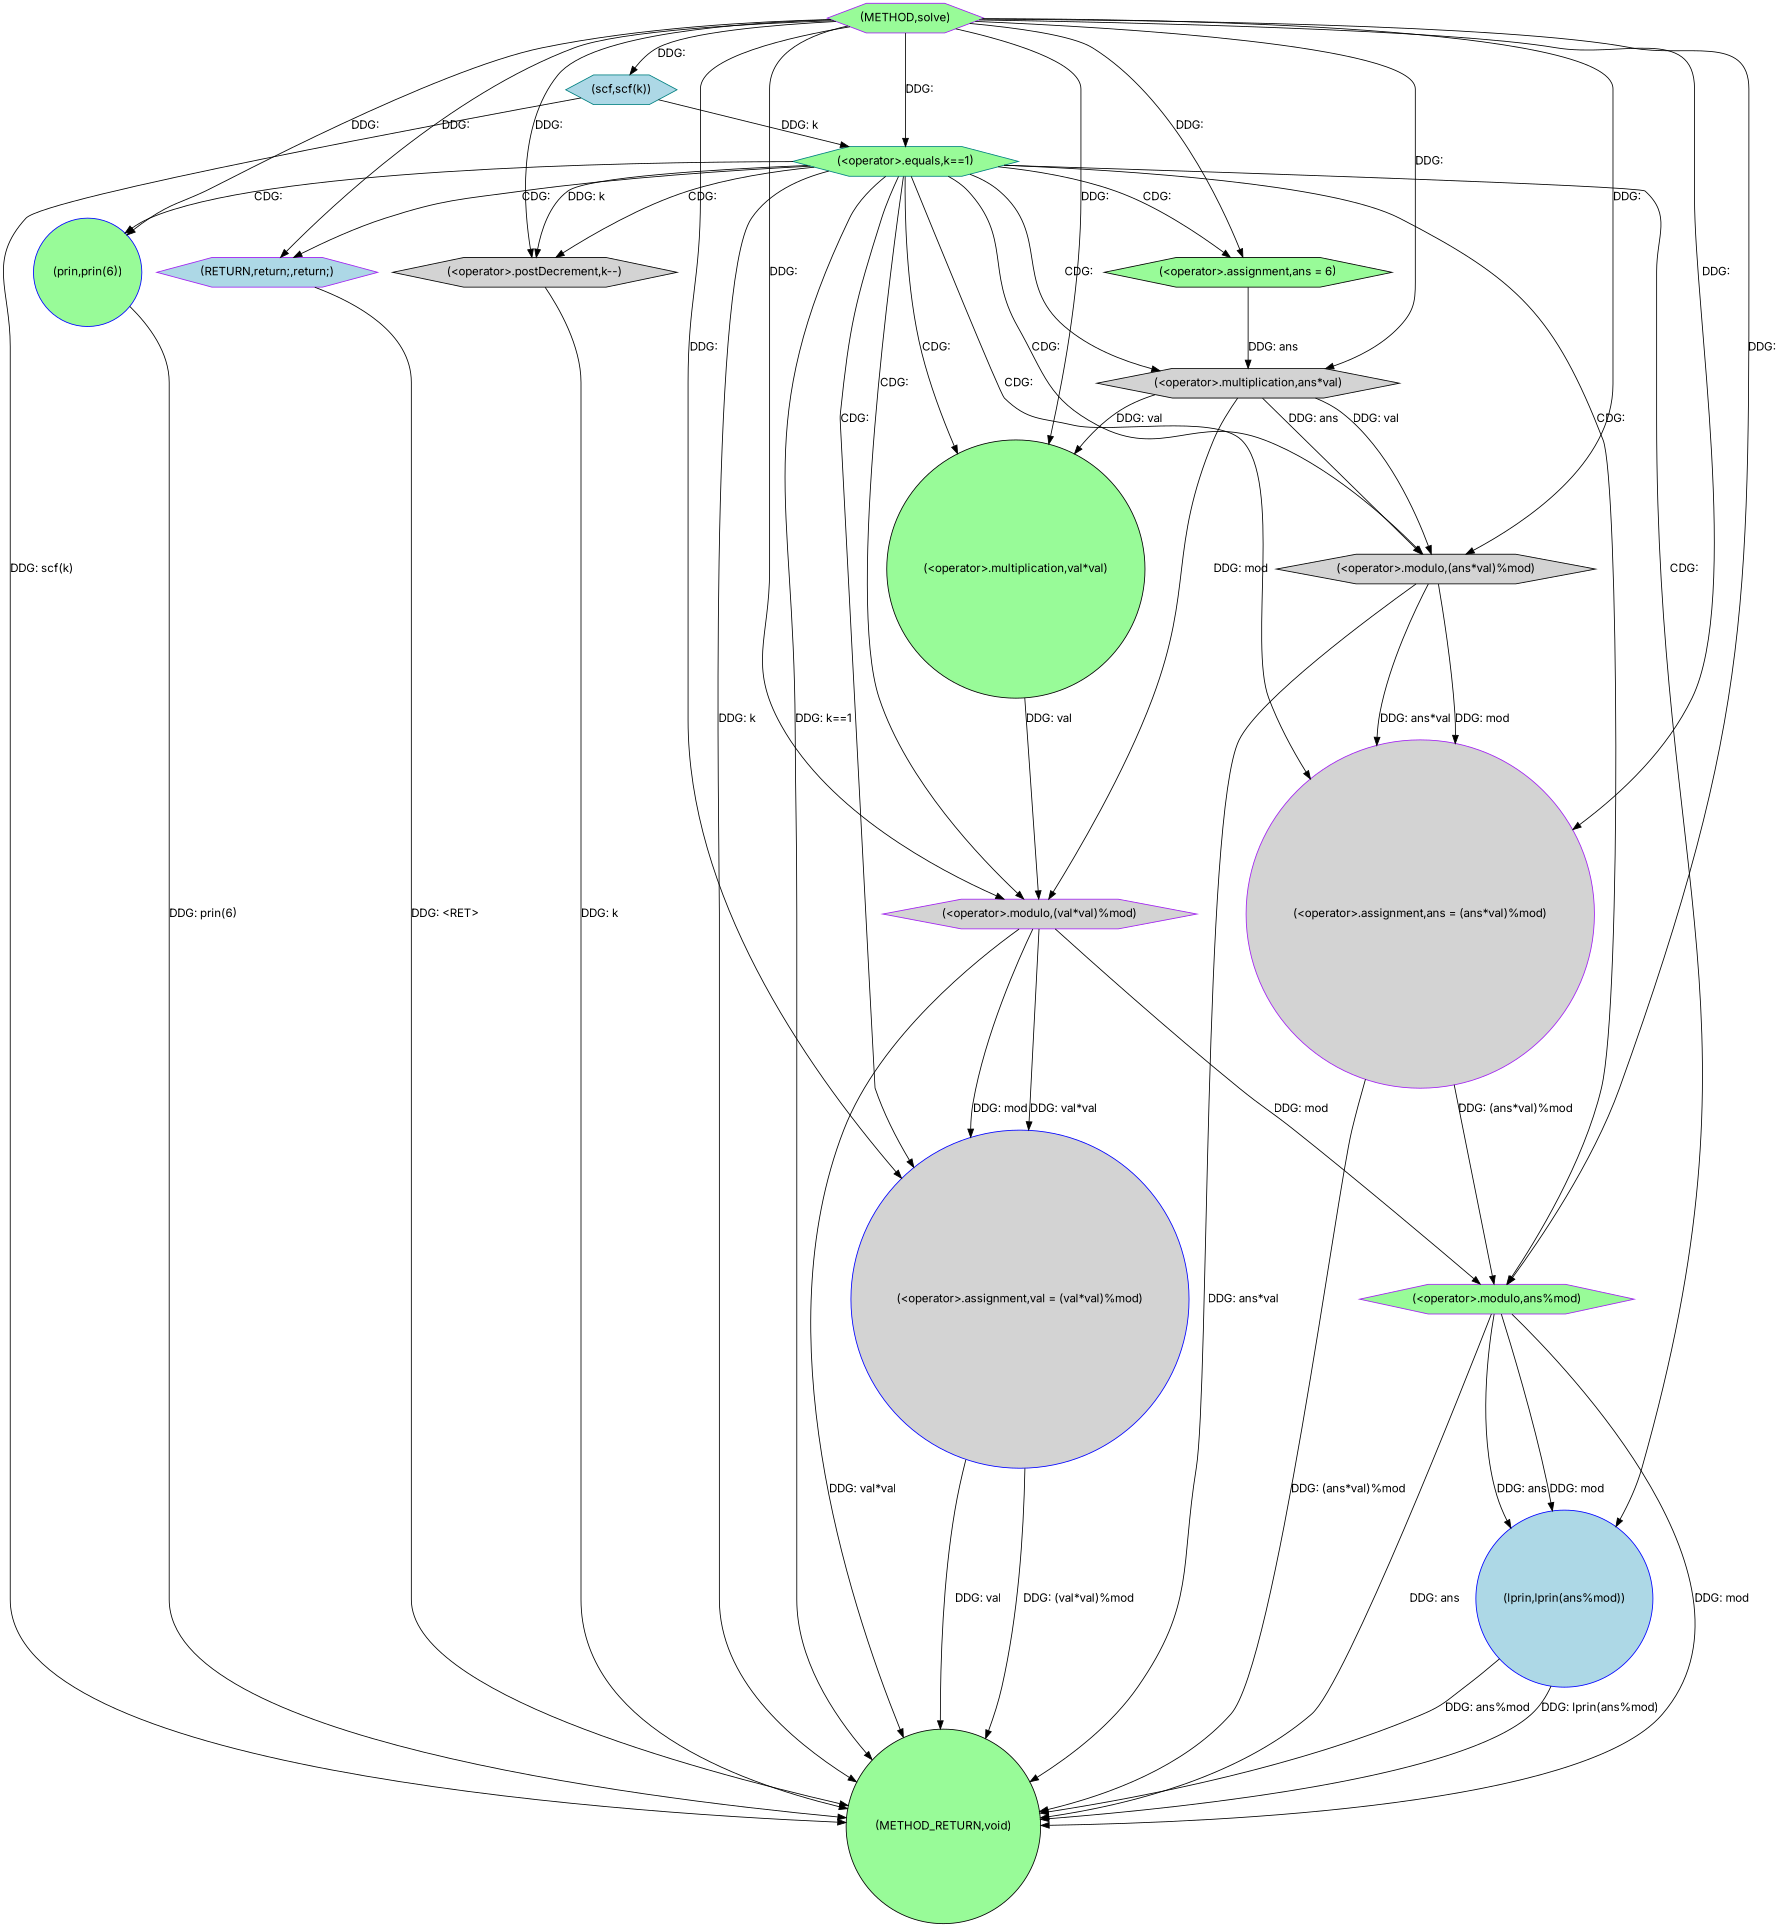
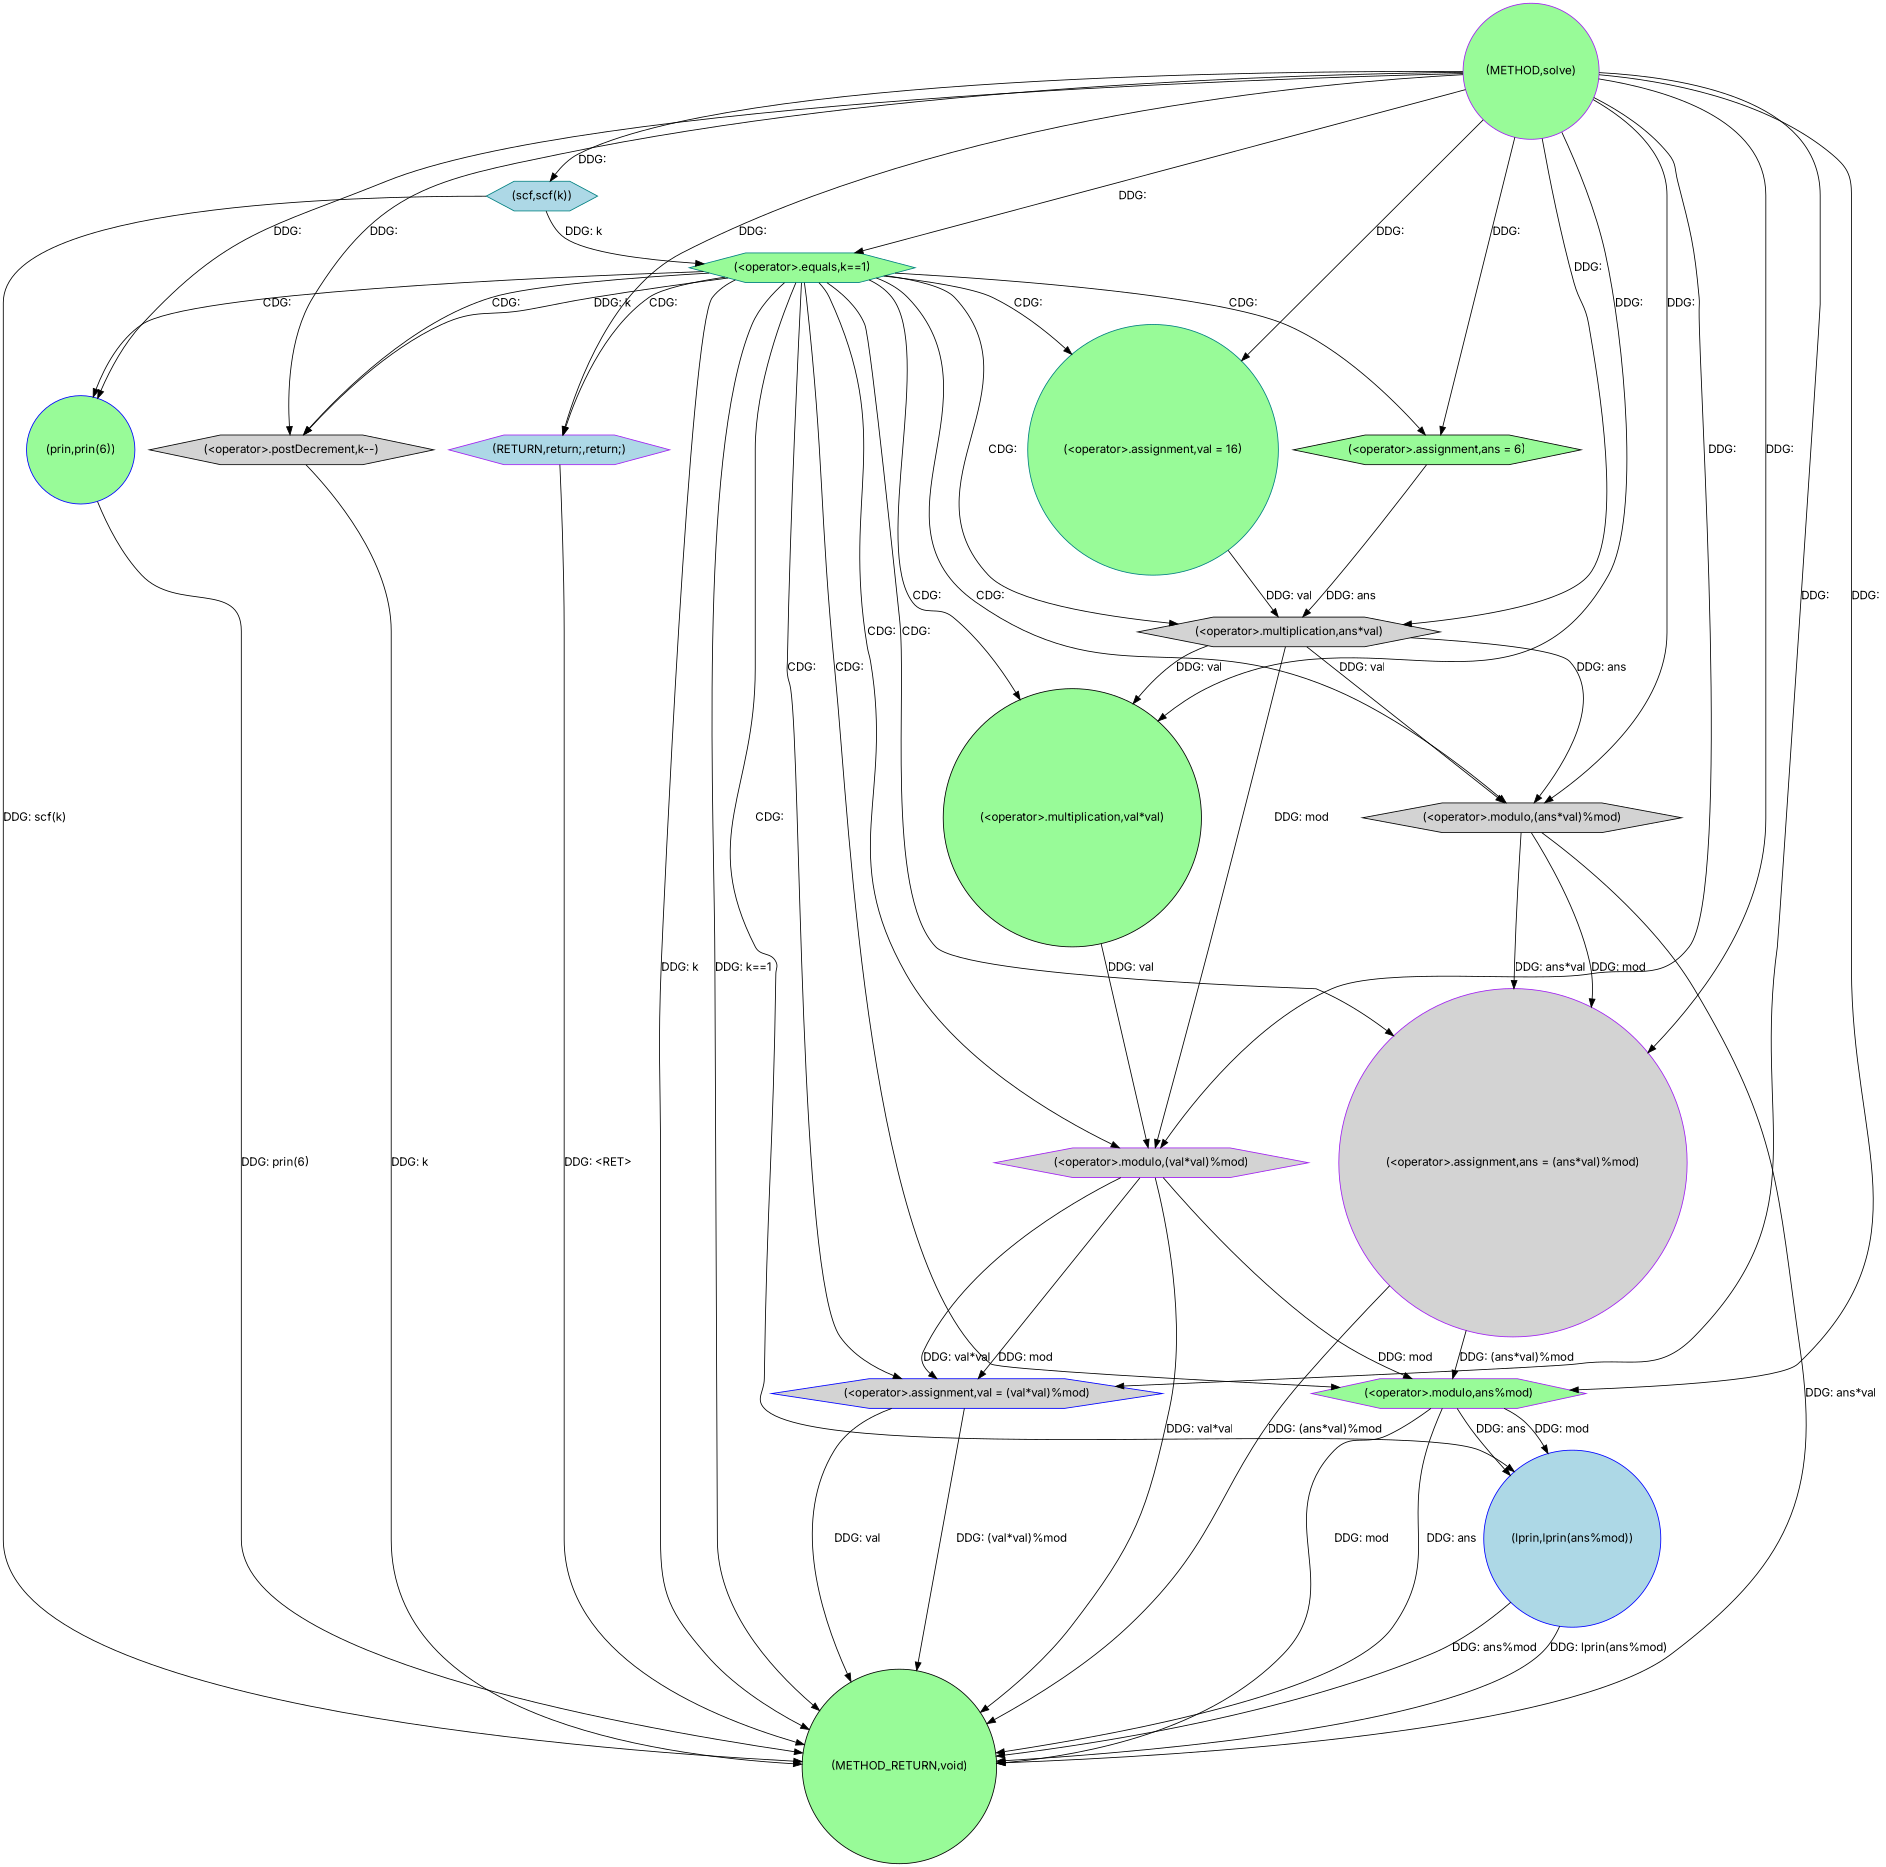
node "(METHOD,solve)": shape hexagon -> circle
node "(<operator>.assignment,val = 16)": added
node "(<operator>.assignment,val = (val*val)%mod)": shape circle -> hexagon
